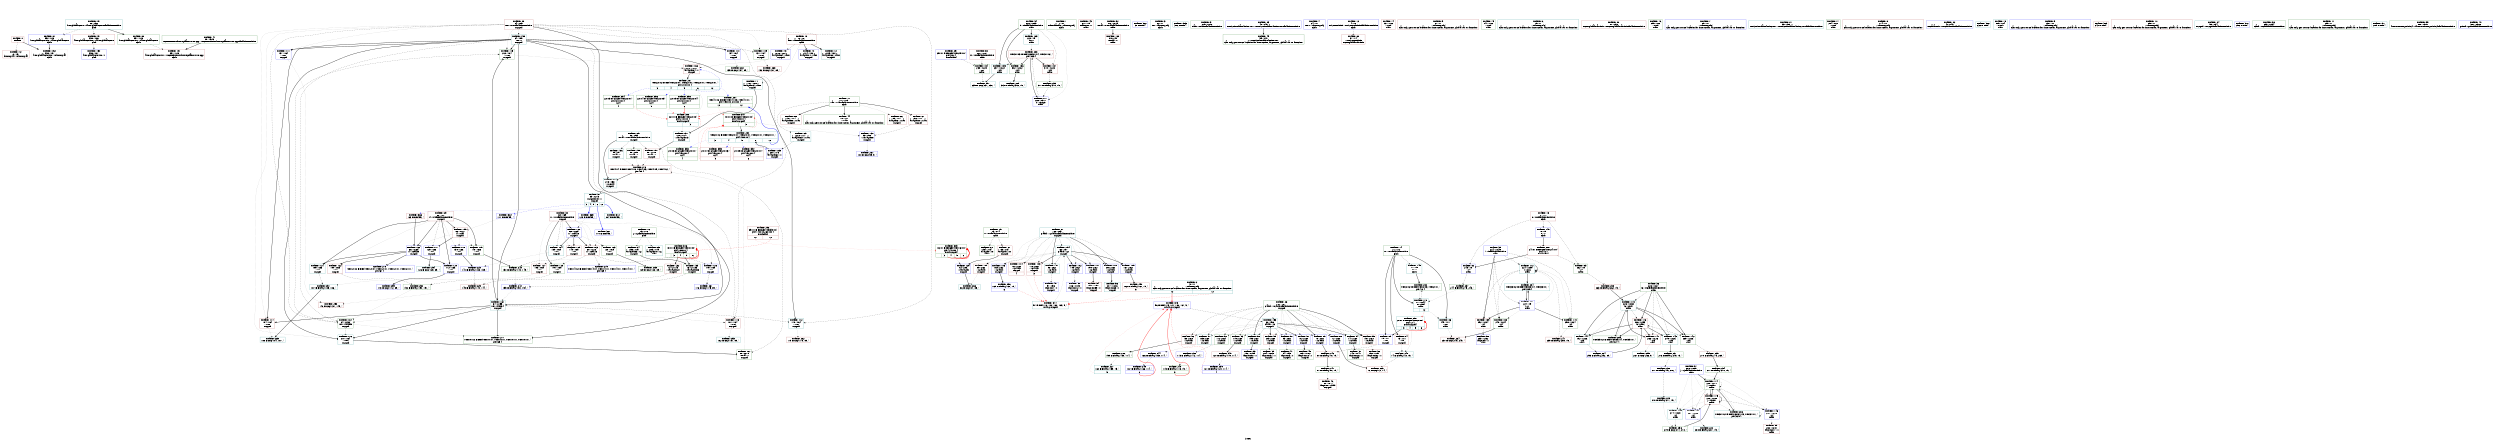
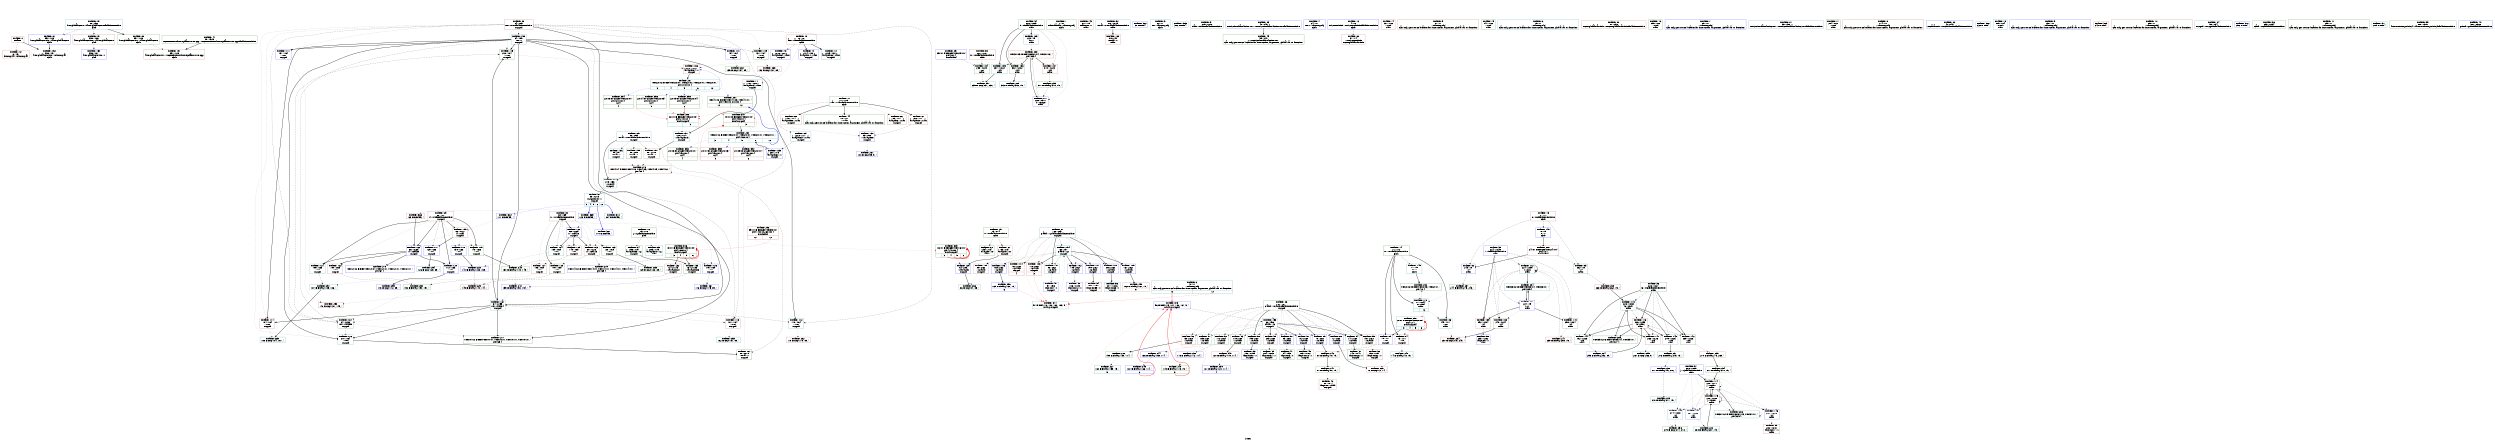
edge "NodeID: 298" -> "NodeID: 248": now "NodeID: 298" -> "NodeID: 84"
edge "NodeID: 256" -> "NodeID: 175": now "NodeID: 222" -> "NodeID: 175"
